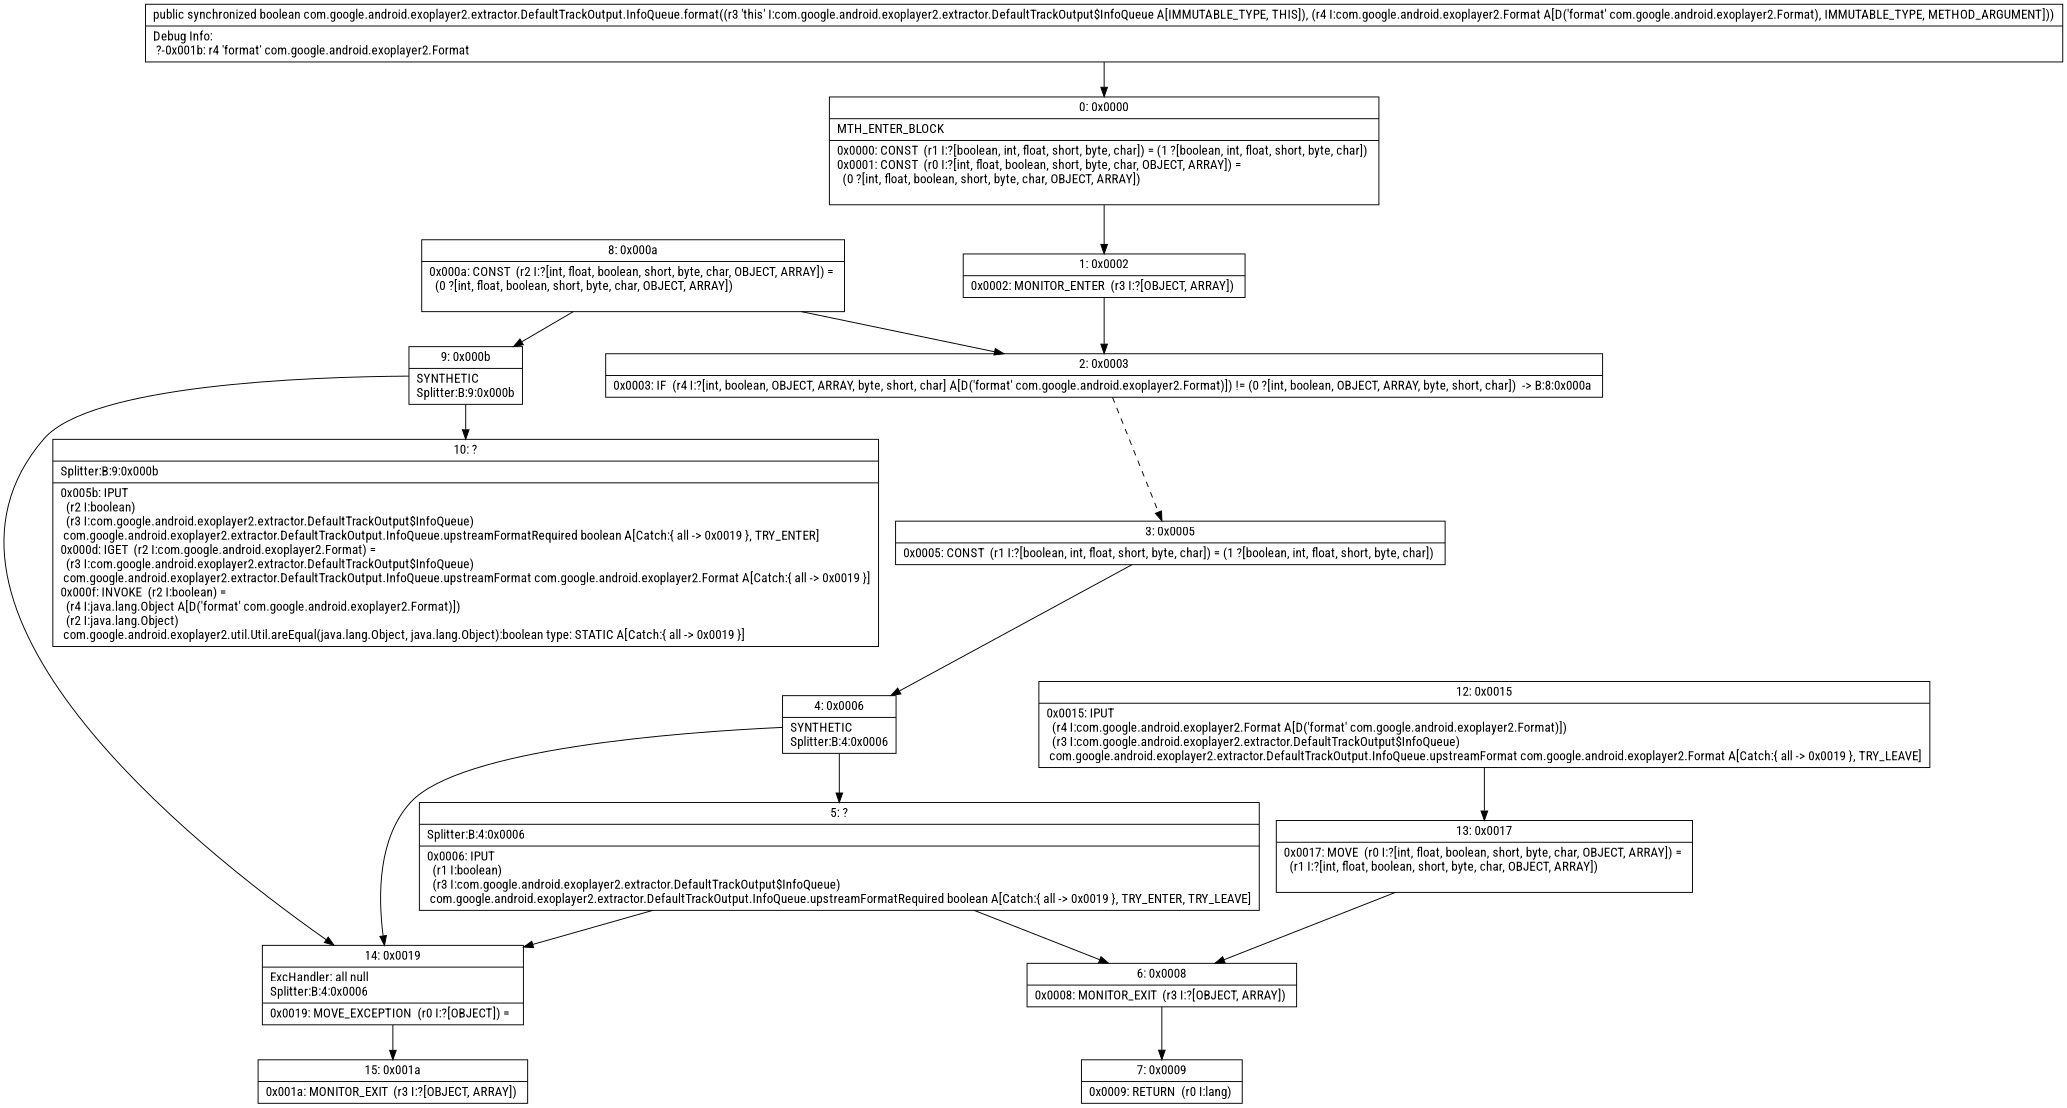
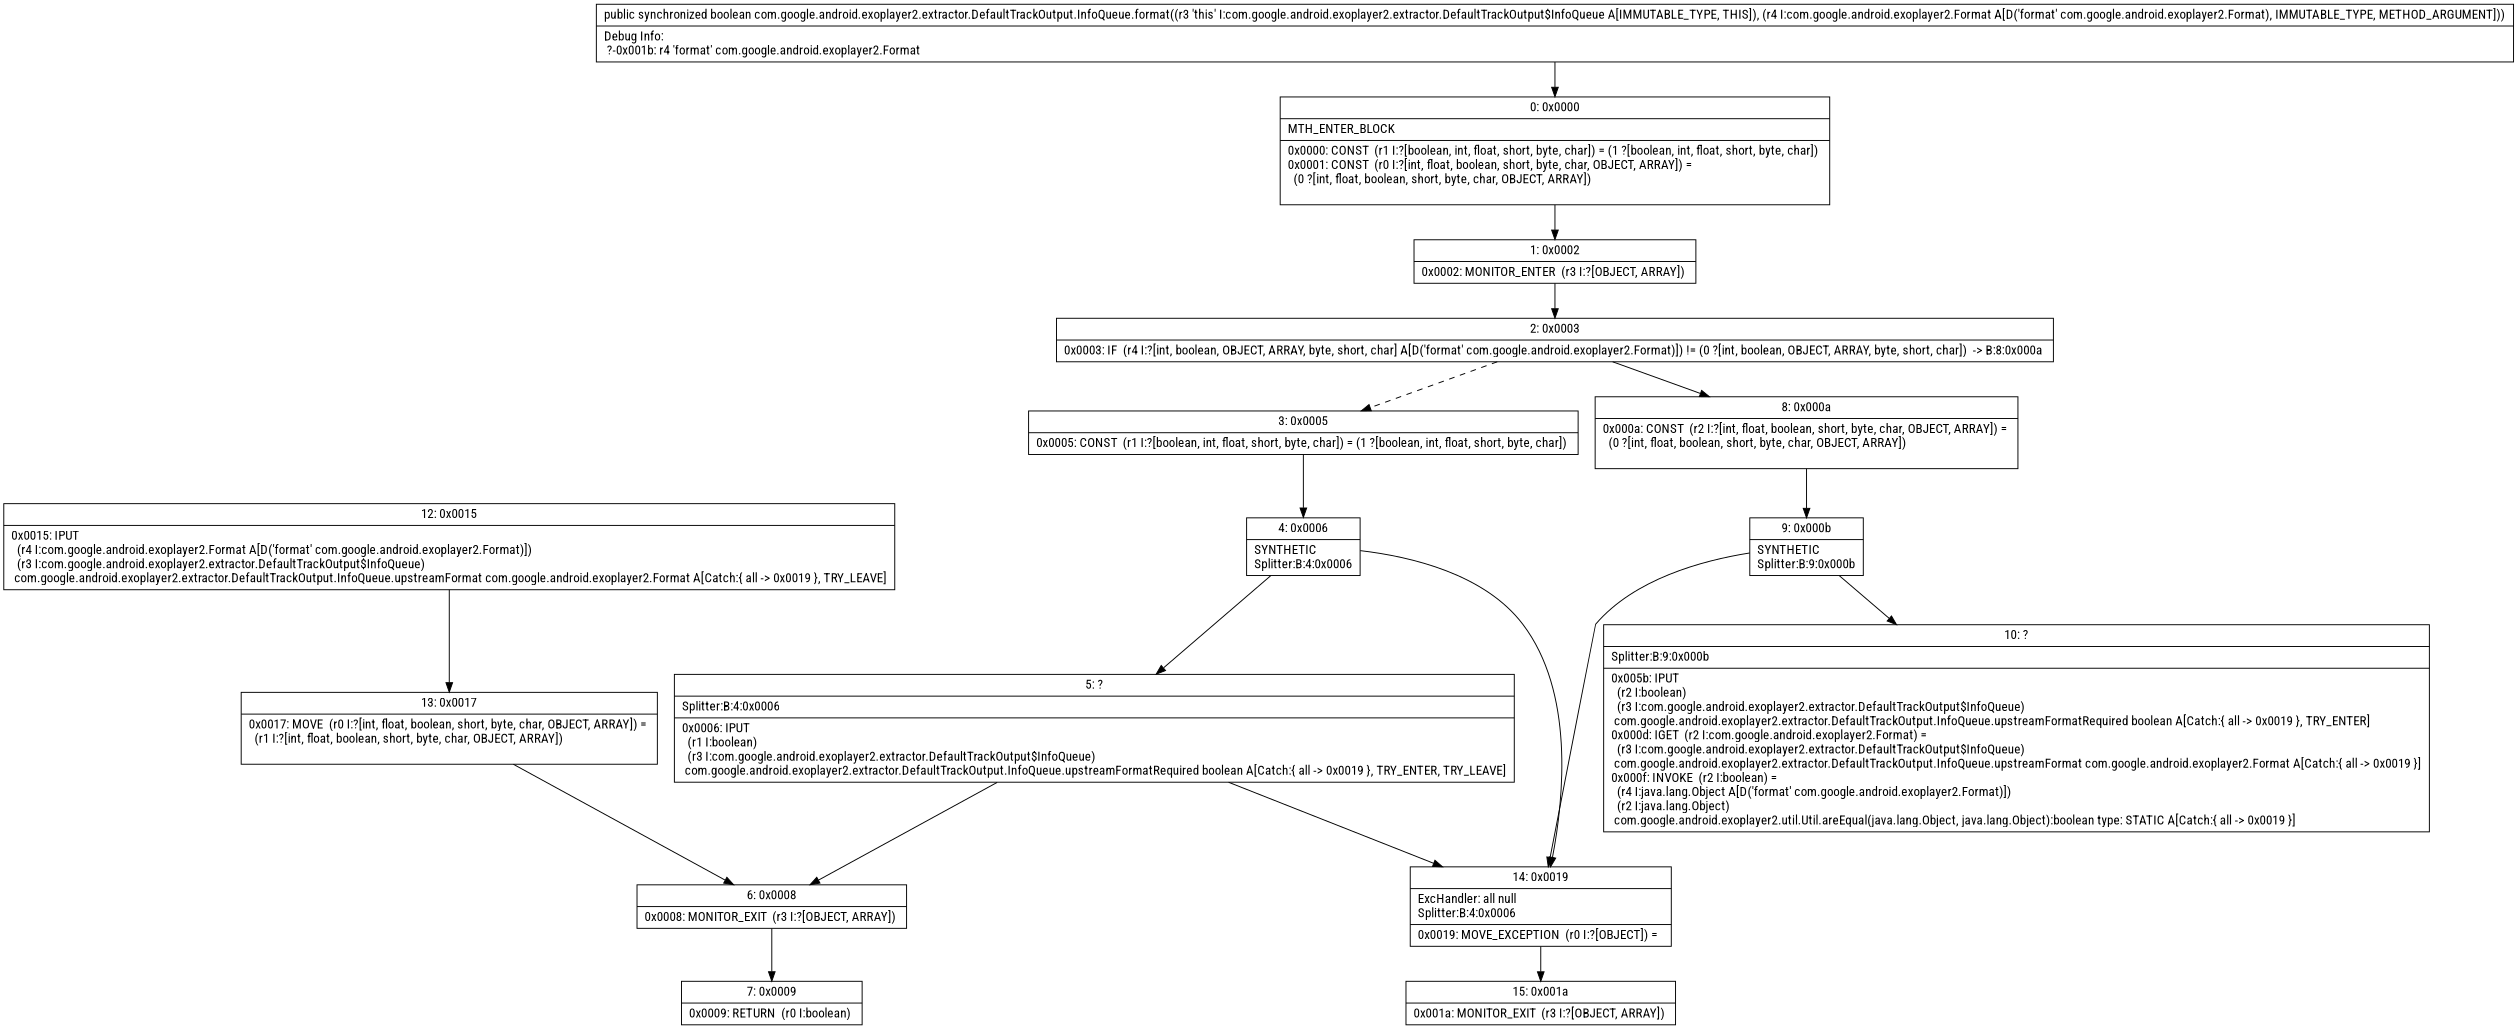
edge "8: 0x000a" -> "2: 0x0003": reversed
node "7: 0x0009": text "0x0009: RETURN  (r0 I:lang)" -> "0x0009: RETURN  (r0 I:boolean)"
